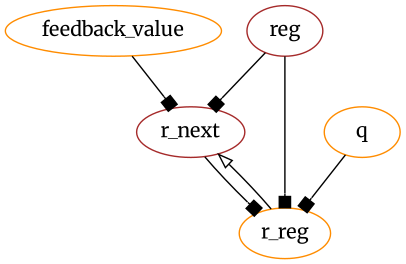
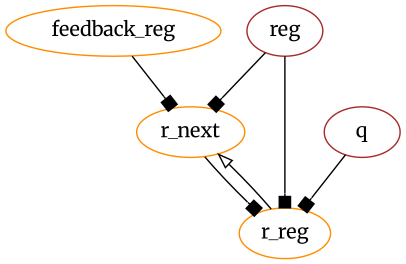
node "feedback_value": label "feedback_value" -> "feedback_reg"
node "r_next": color brown -> darkorange
node "q": color darkorange -> brown
